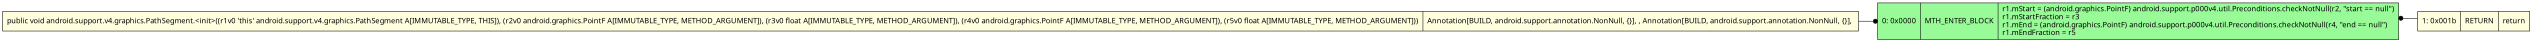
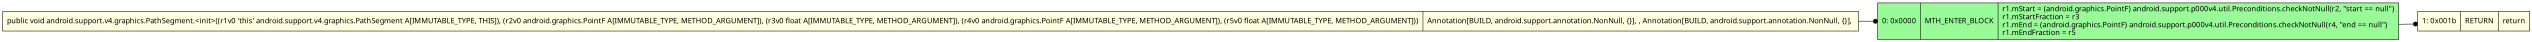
edge "1: 0x001b" -> "0: 0x0000": reversed
